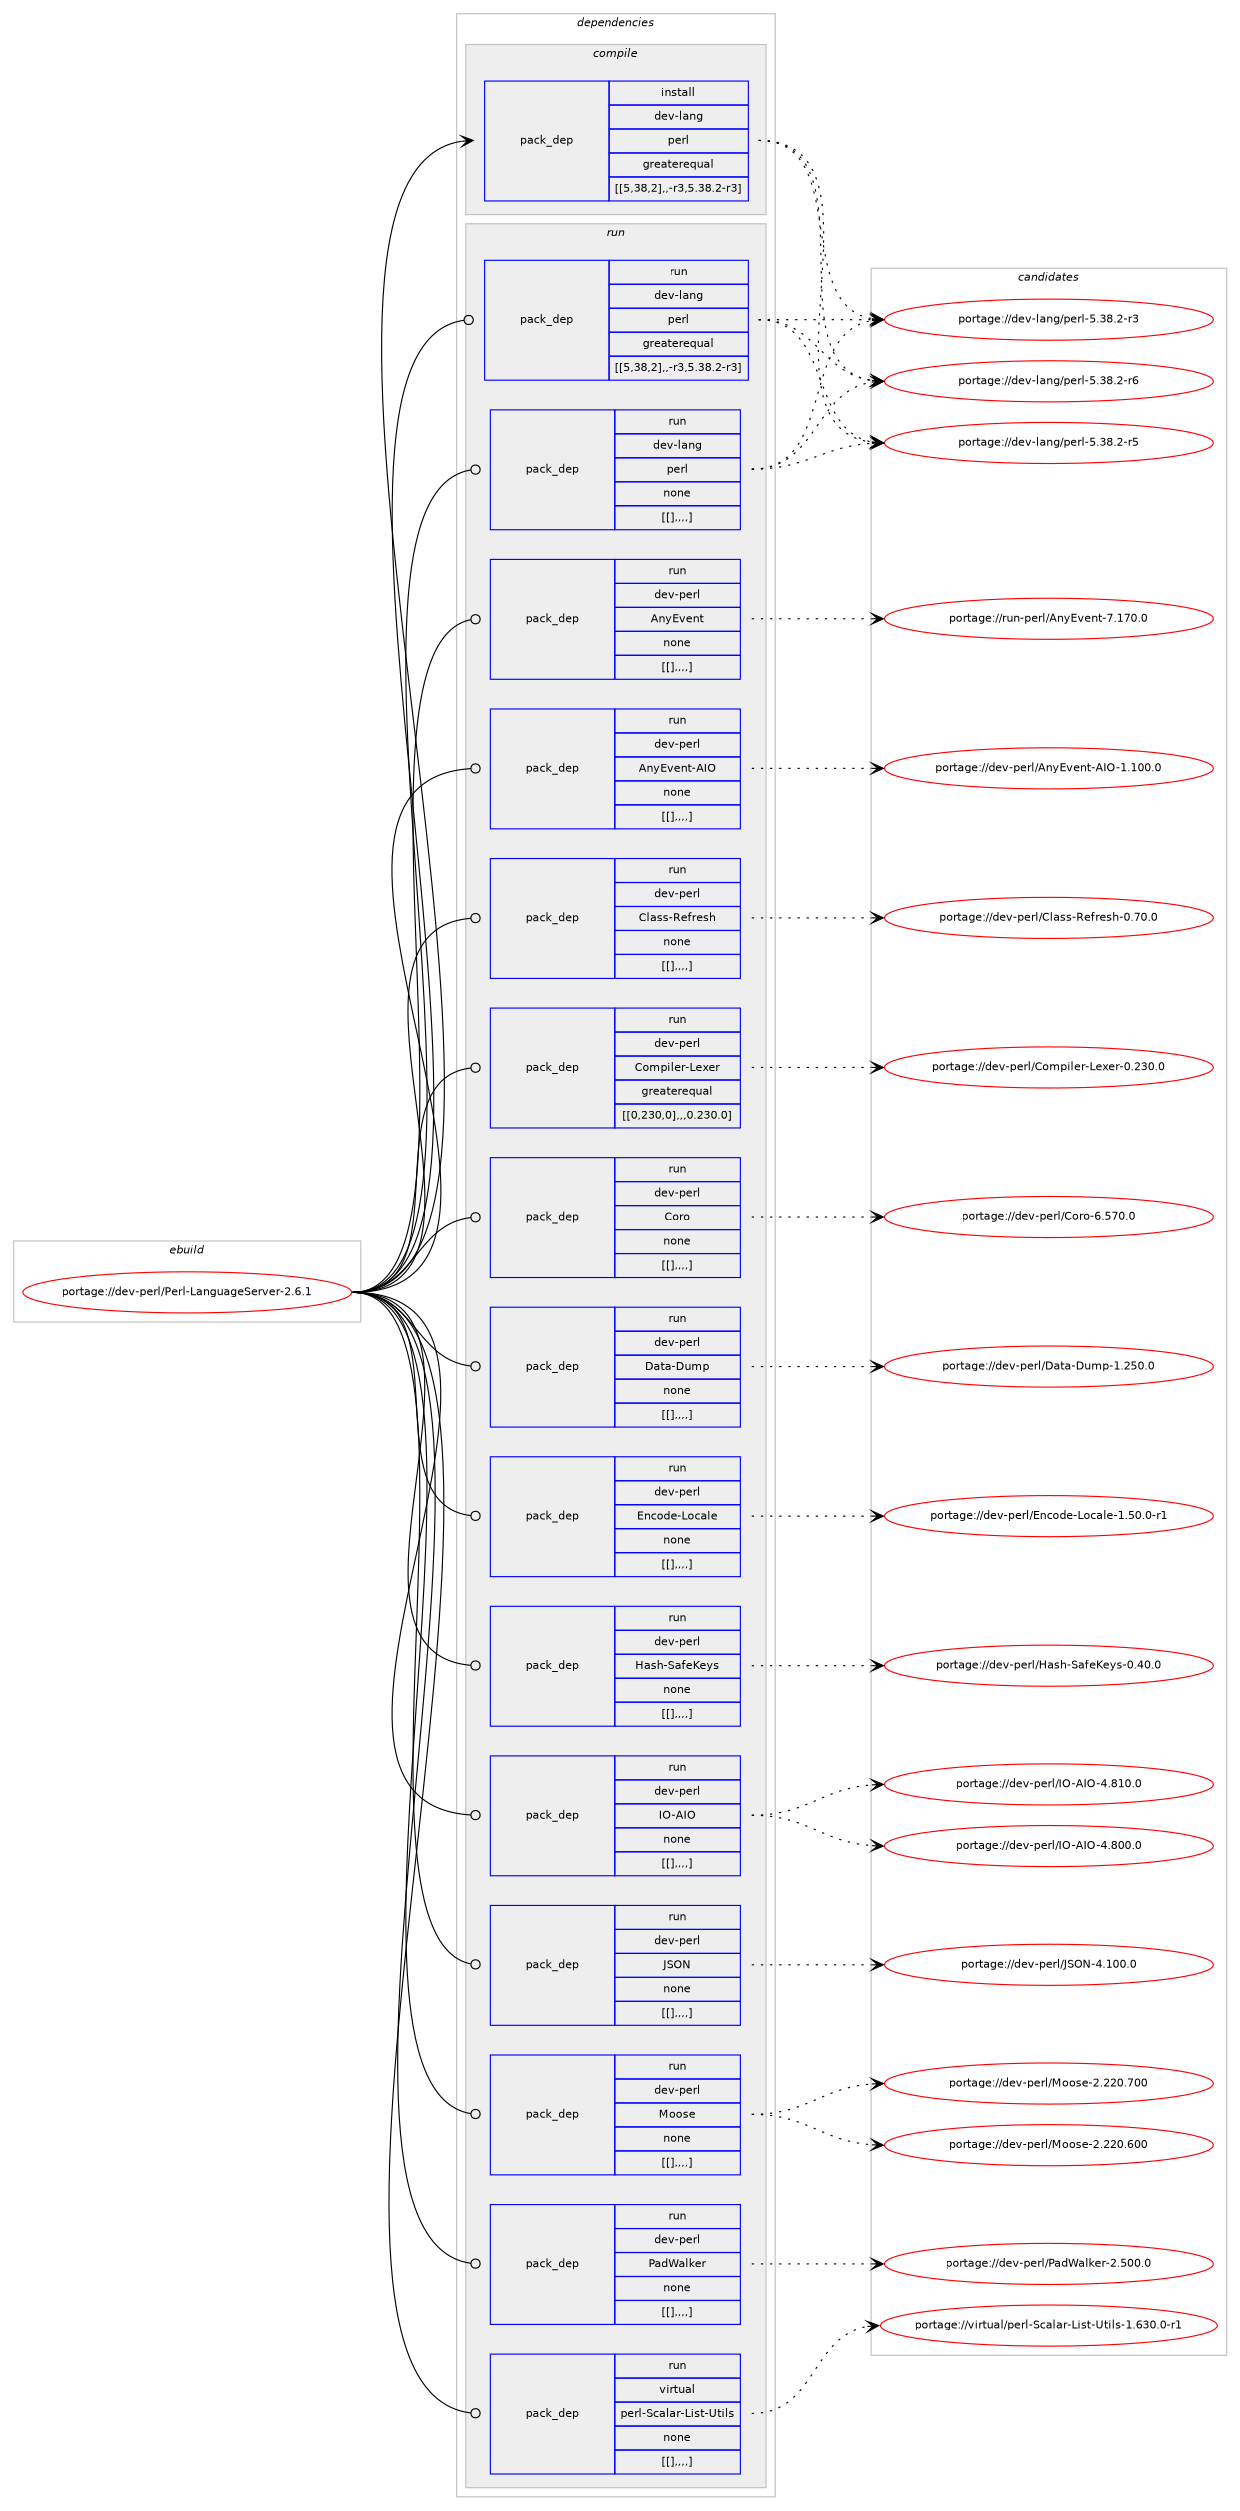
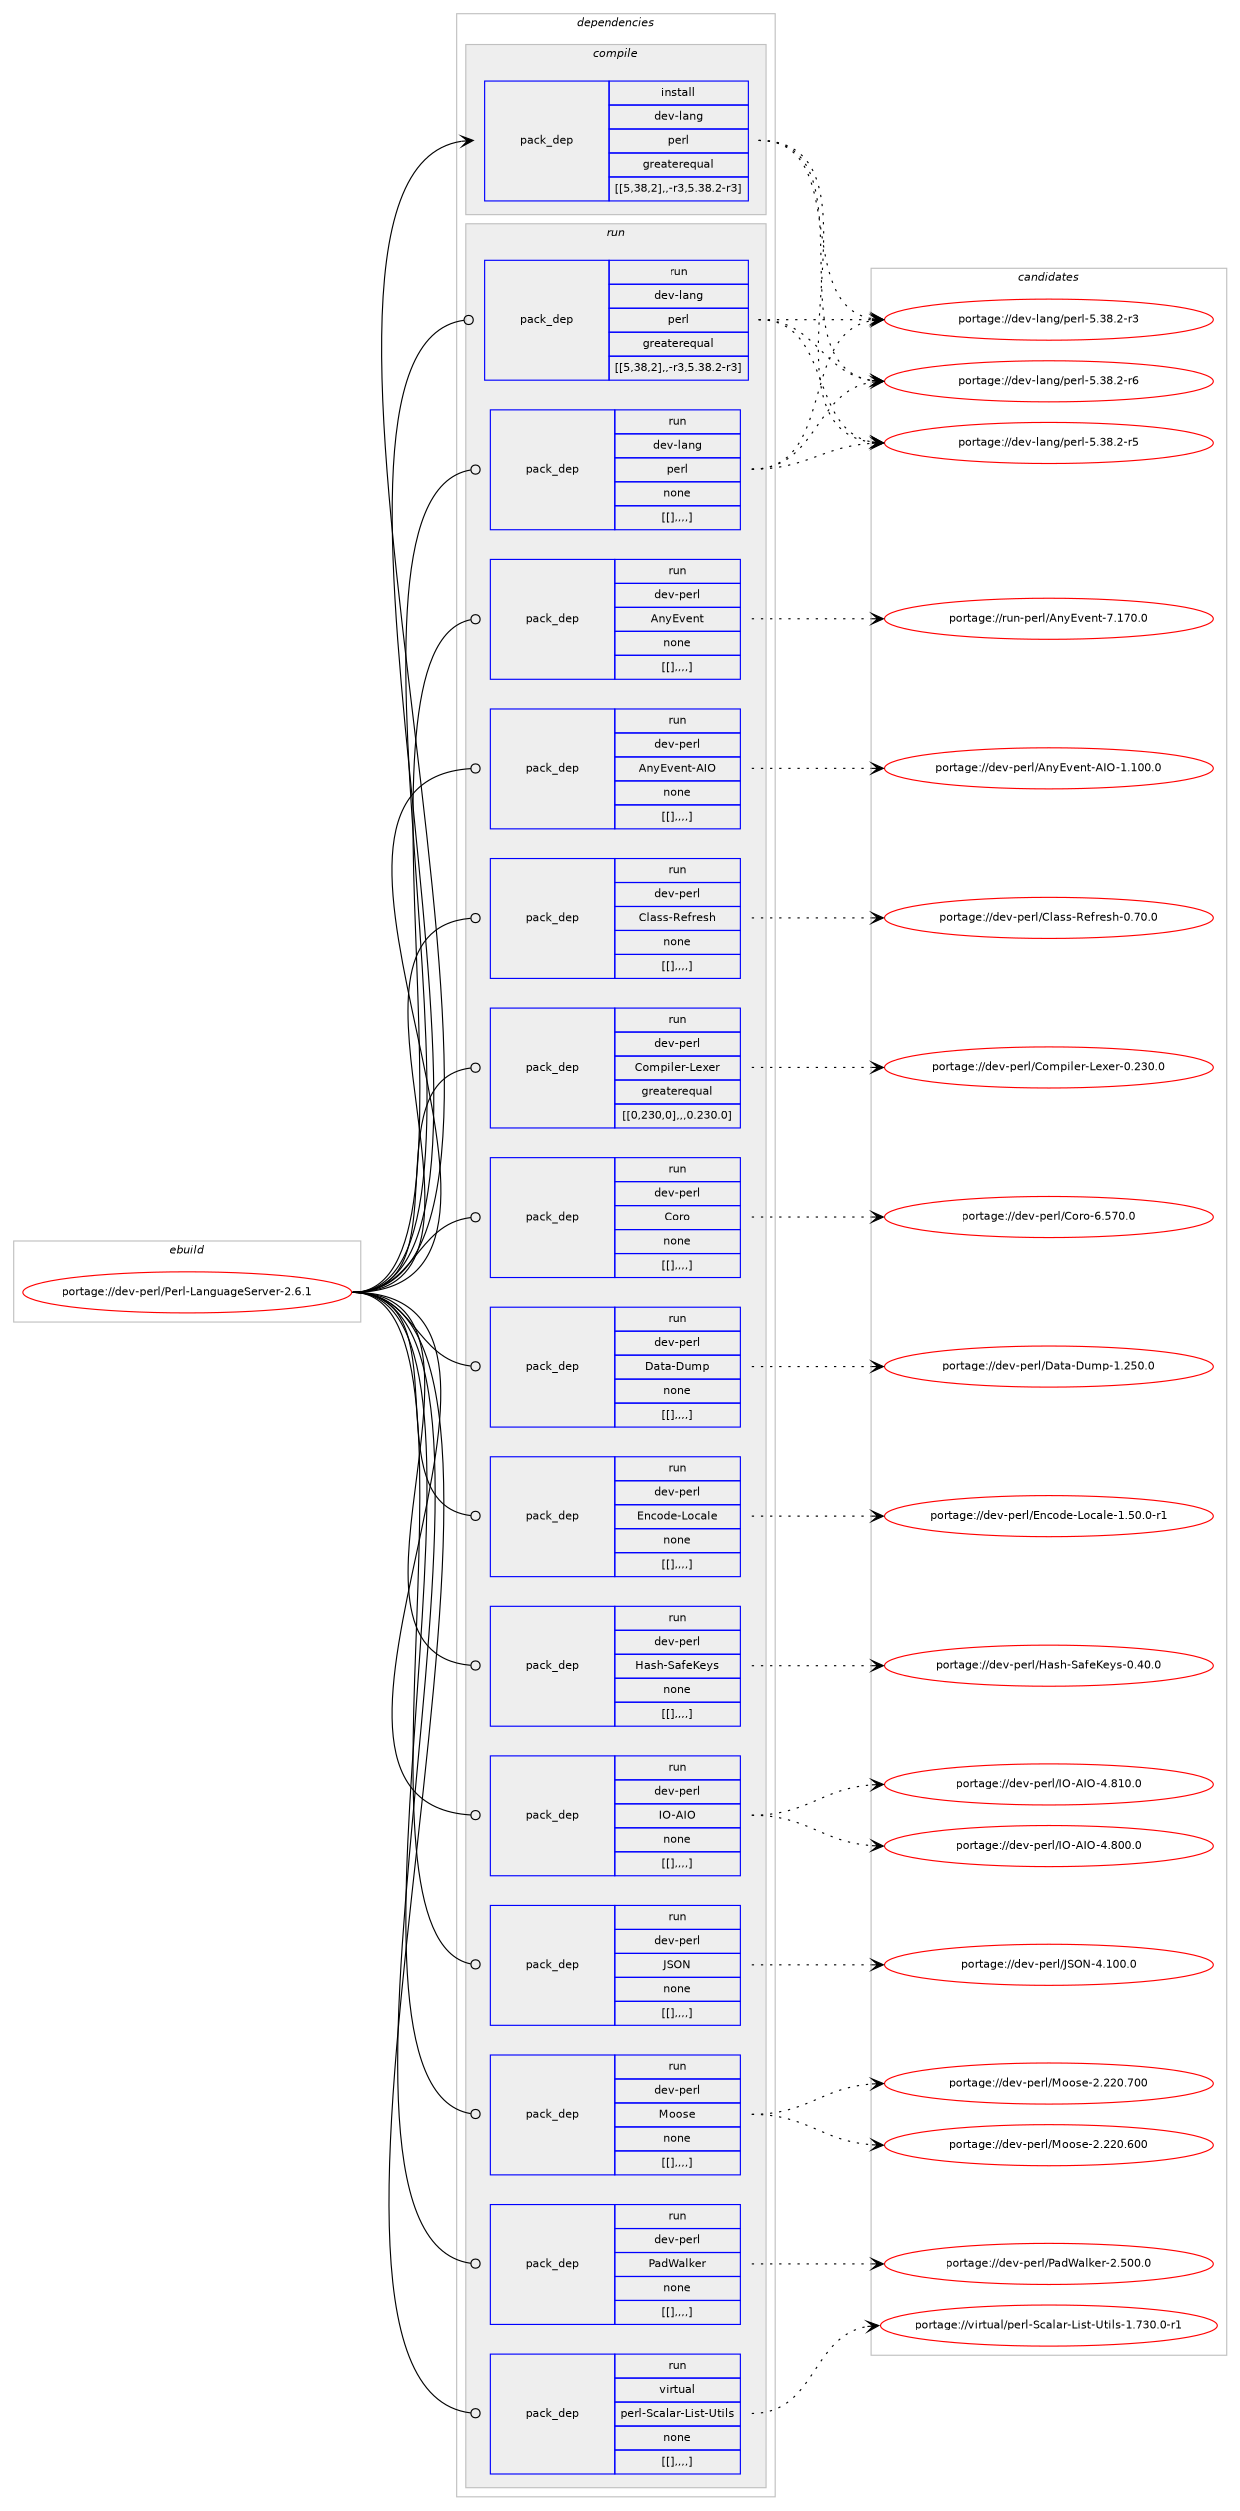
node "portage://virtual/perl-Scalar-List-Utils-1.630.0-r1": label "portage://virtual/perl-Scalar-List-Utils-1.630.0-r1" -> "portage://virtual/perl-Scalar-List-Utils-1.730.0-r1"
